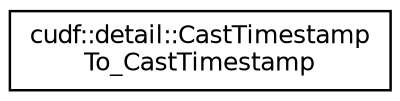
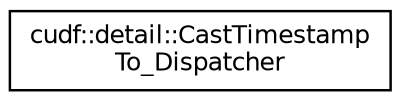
node "cudf::detail::CastTimestamp To_CastTimestamp": label "cudf::detail::CastTimestamp To_CastTimestamp" -> "cudf::detail::CastTimestamp To_Dispatcher"
